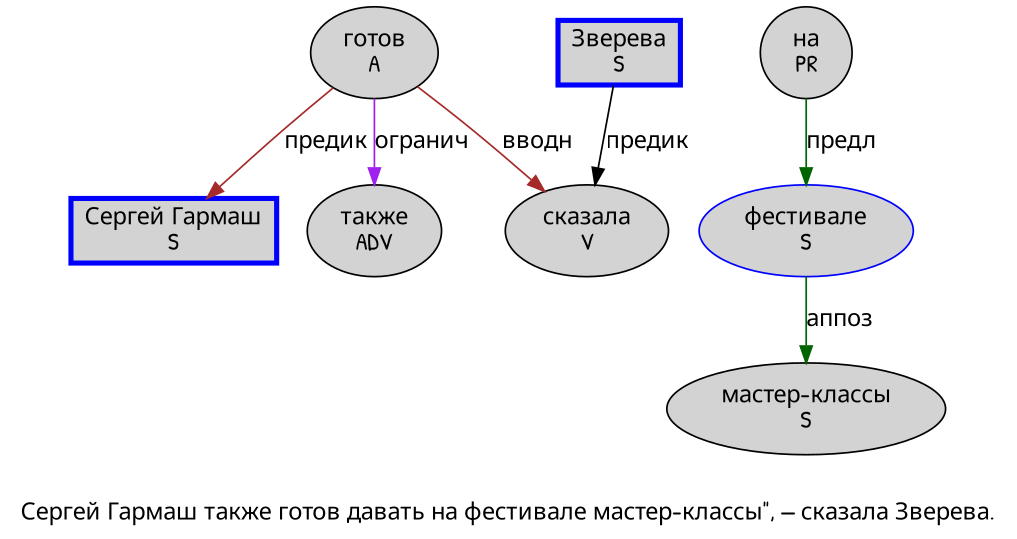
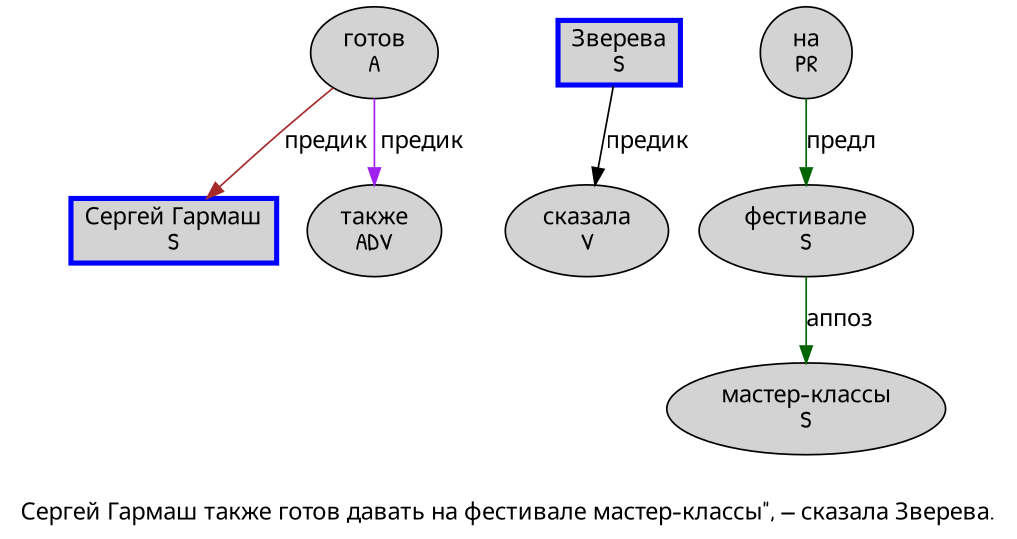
edge "готов A" -> "сказала V": removed, label "вводн"
edge "готов A" -> "также ADV": label "огранич" -> "предик"
node "фестивале S": color blue -> black
